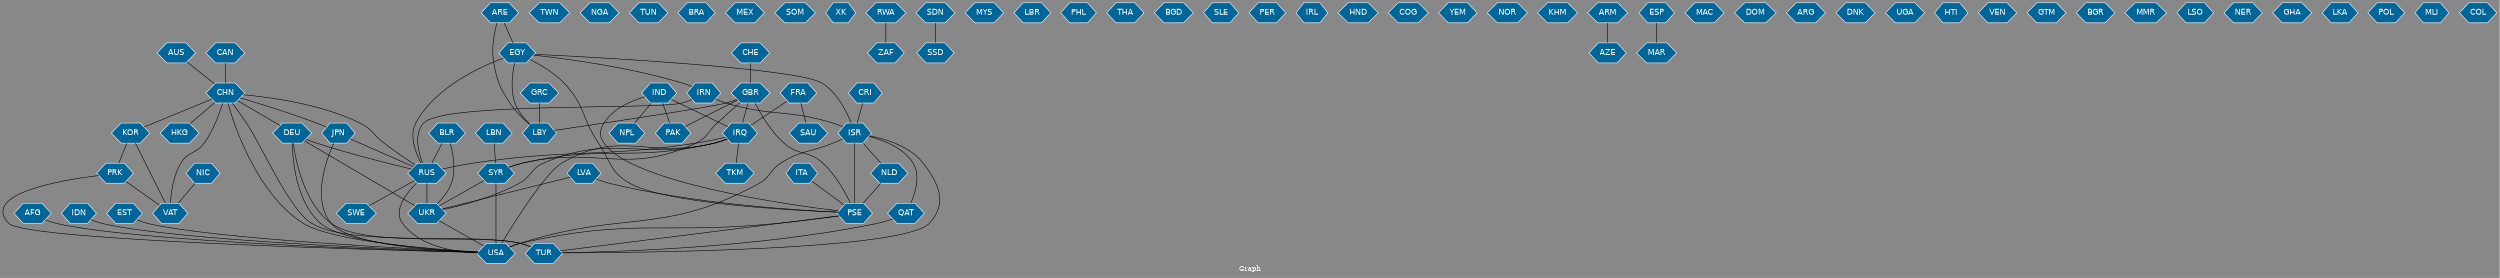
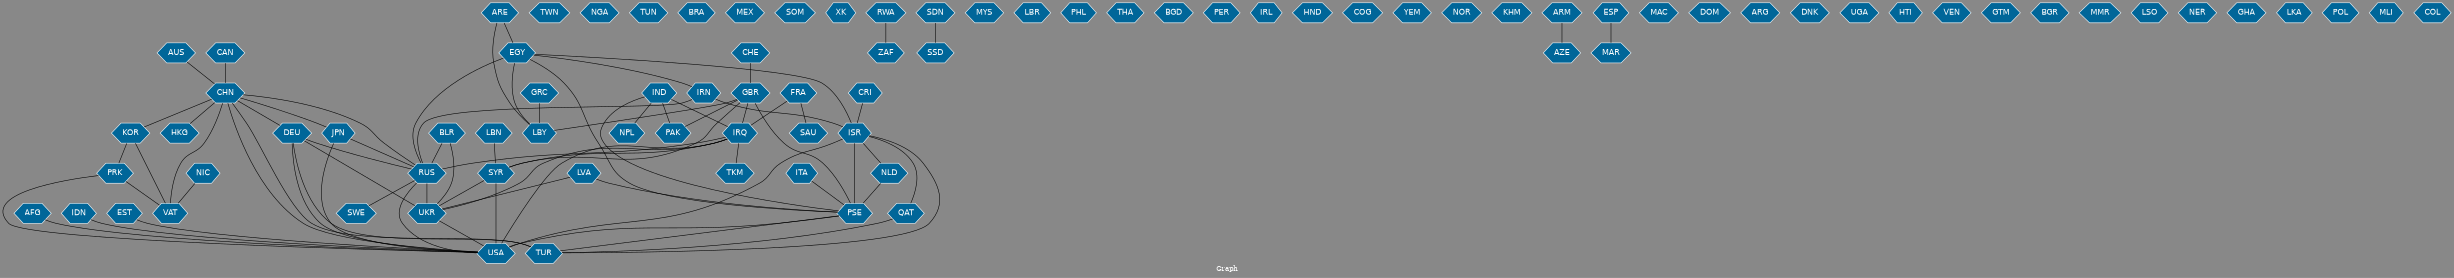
node "SLE": removed
